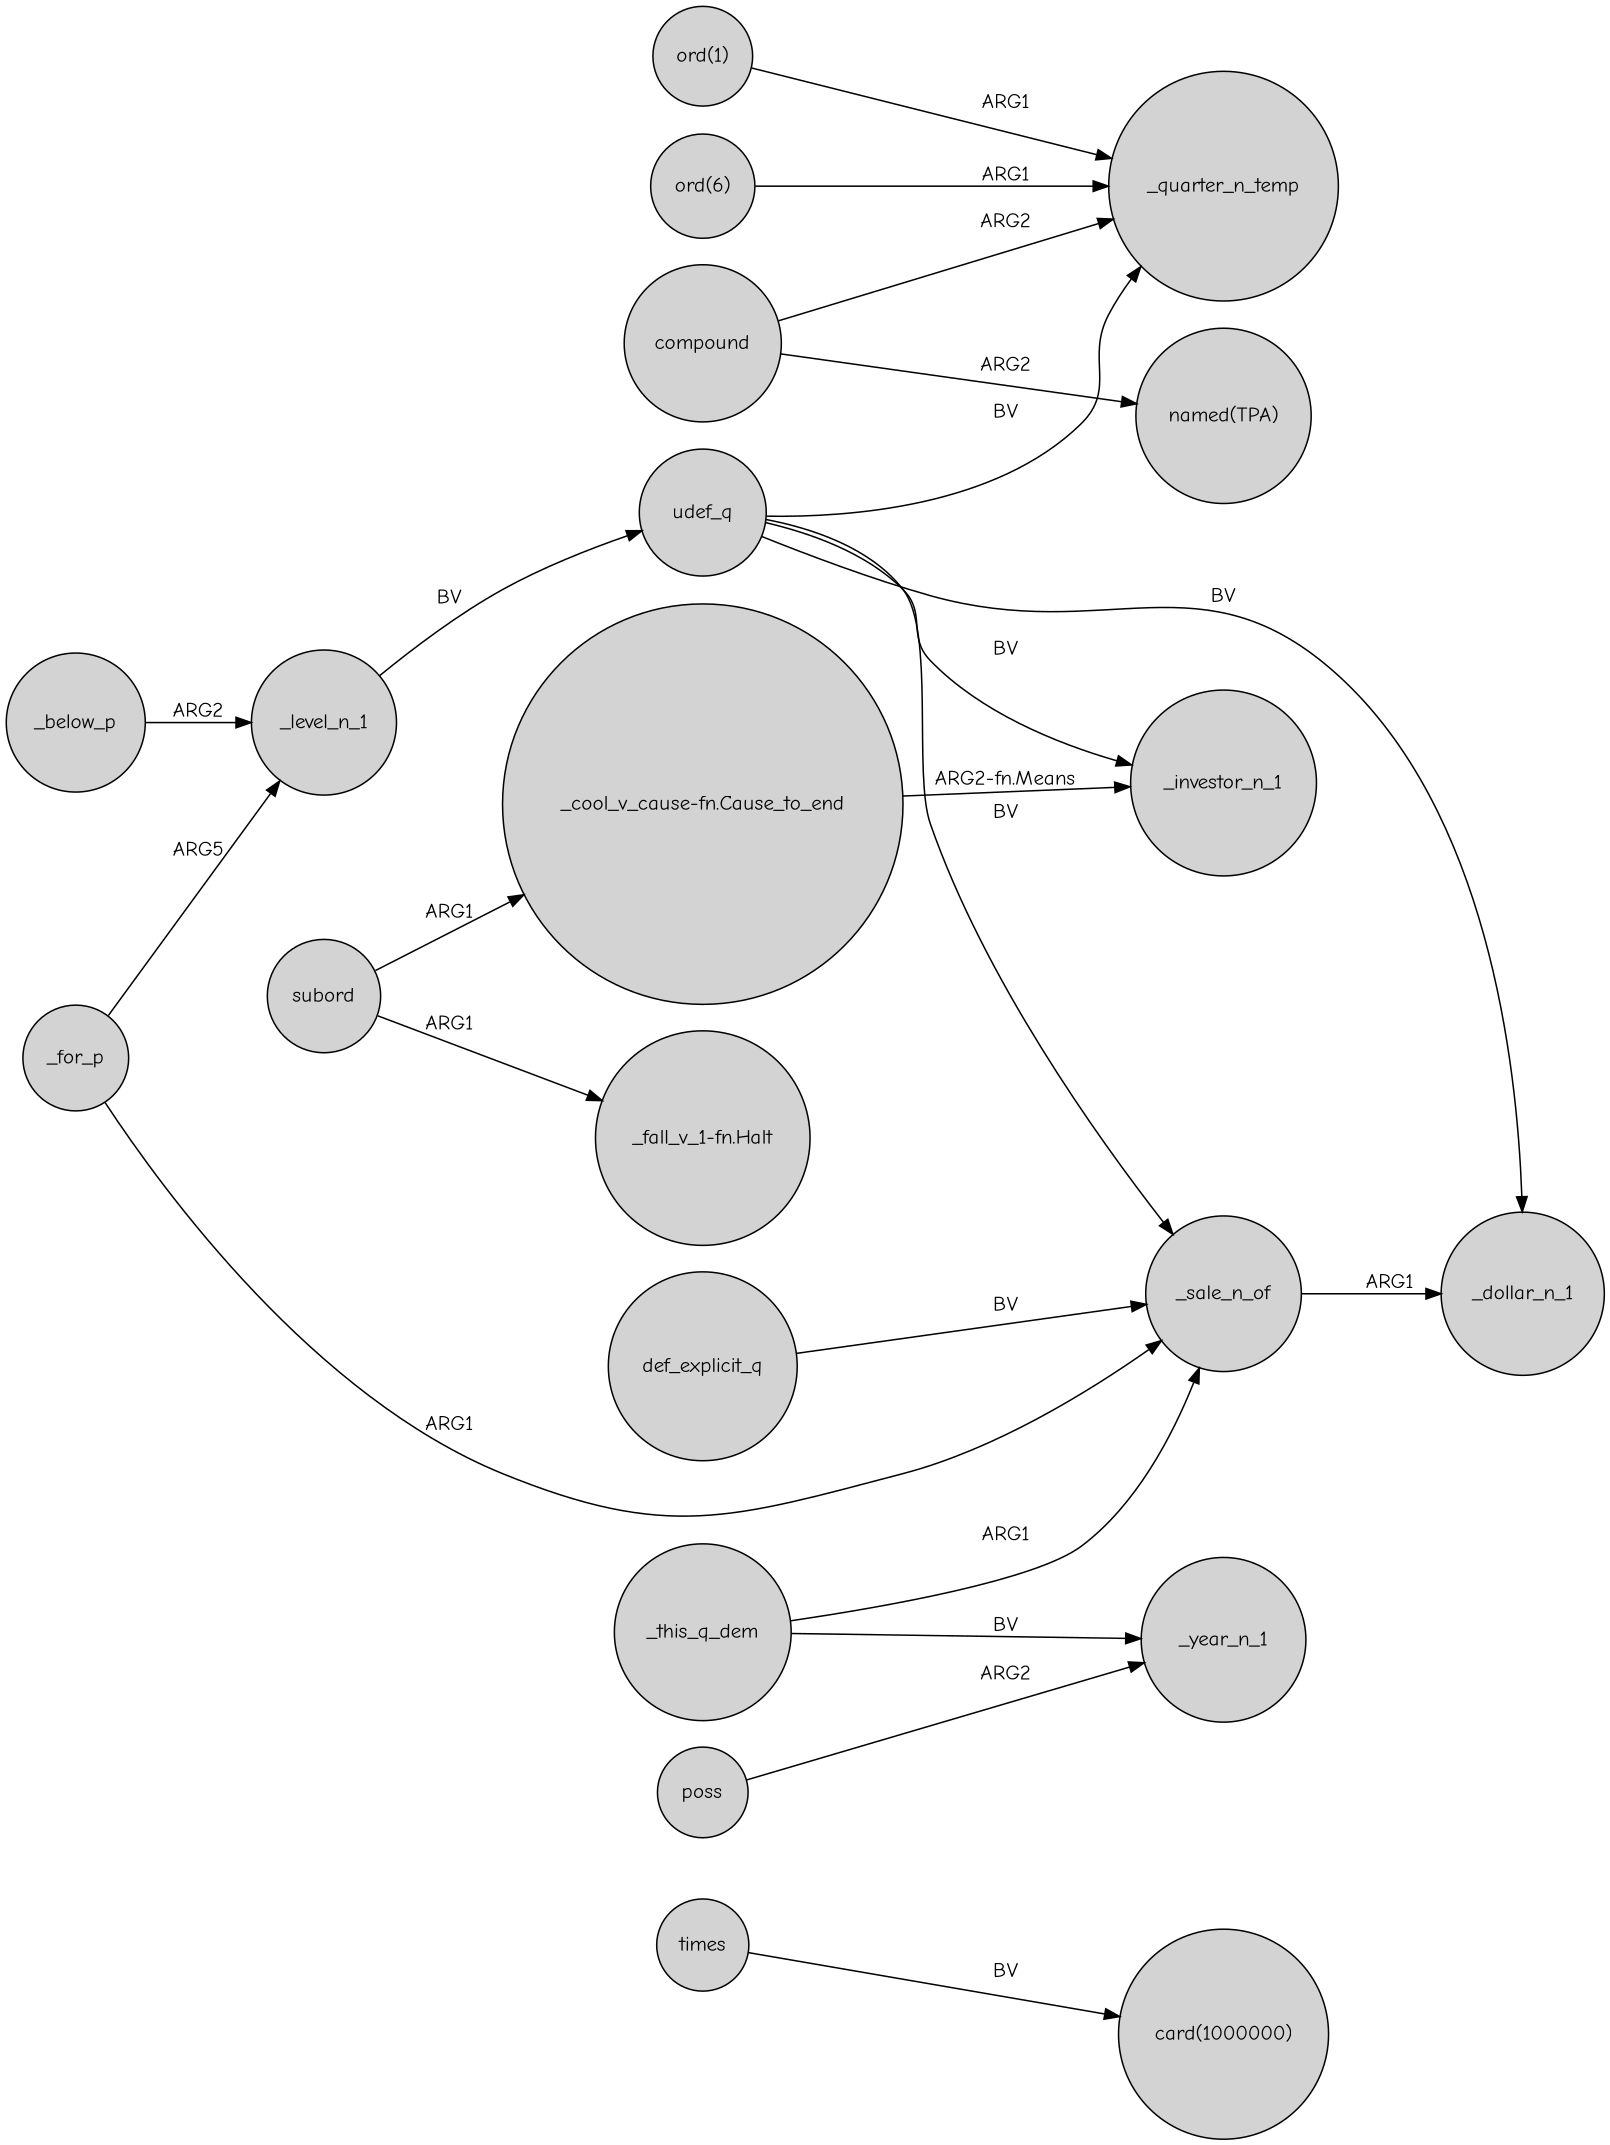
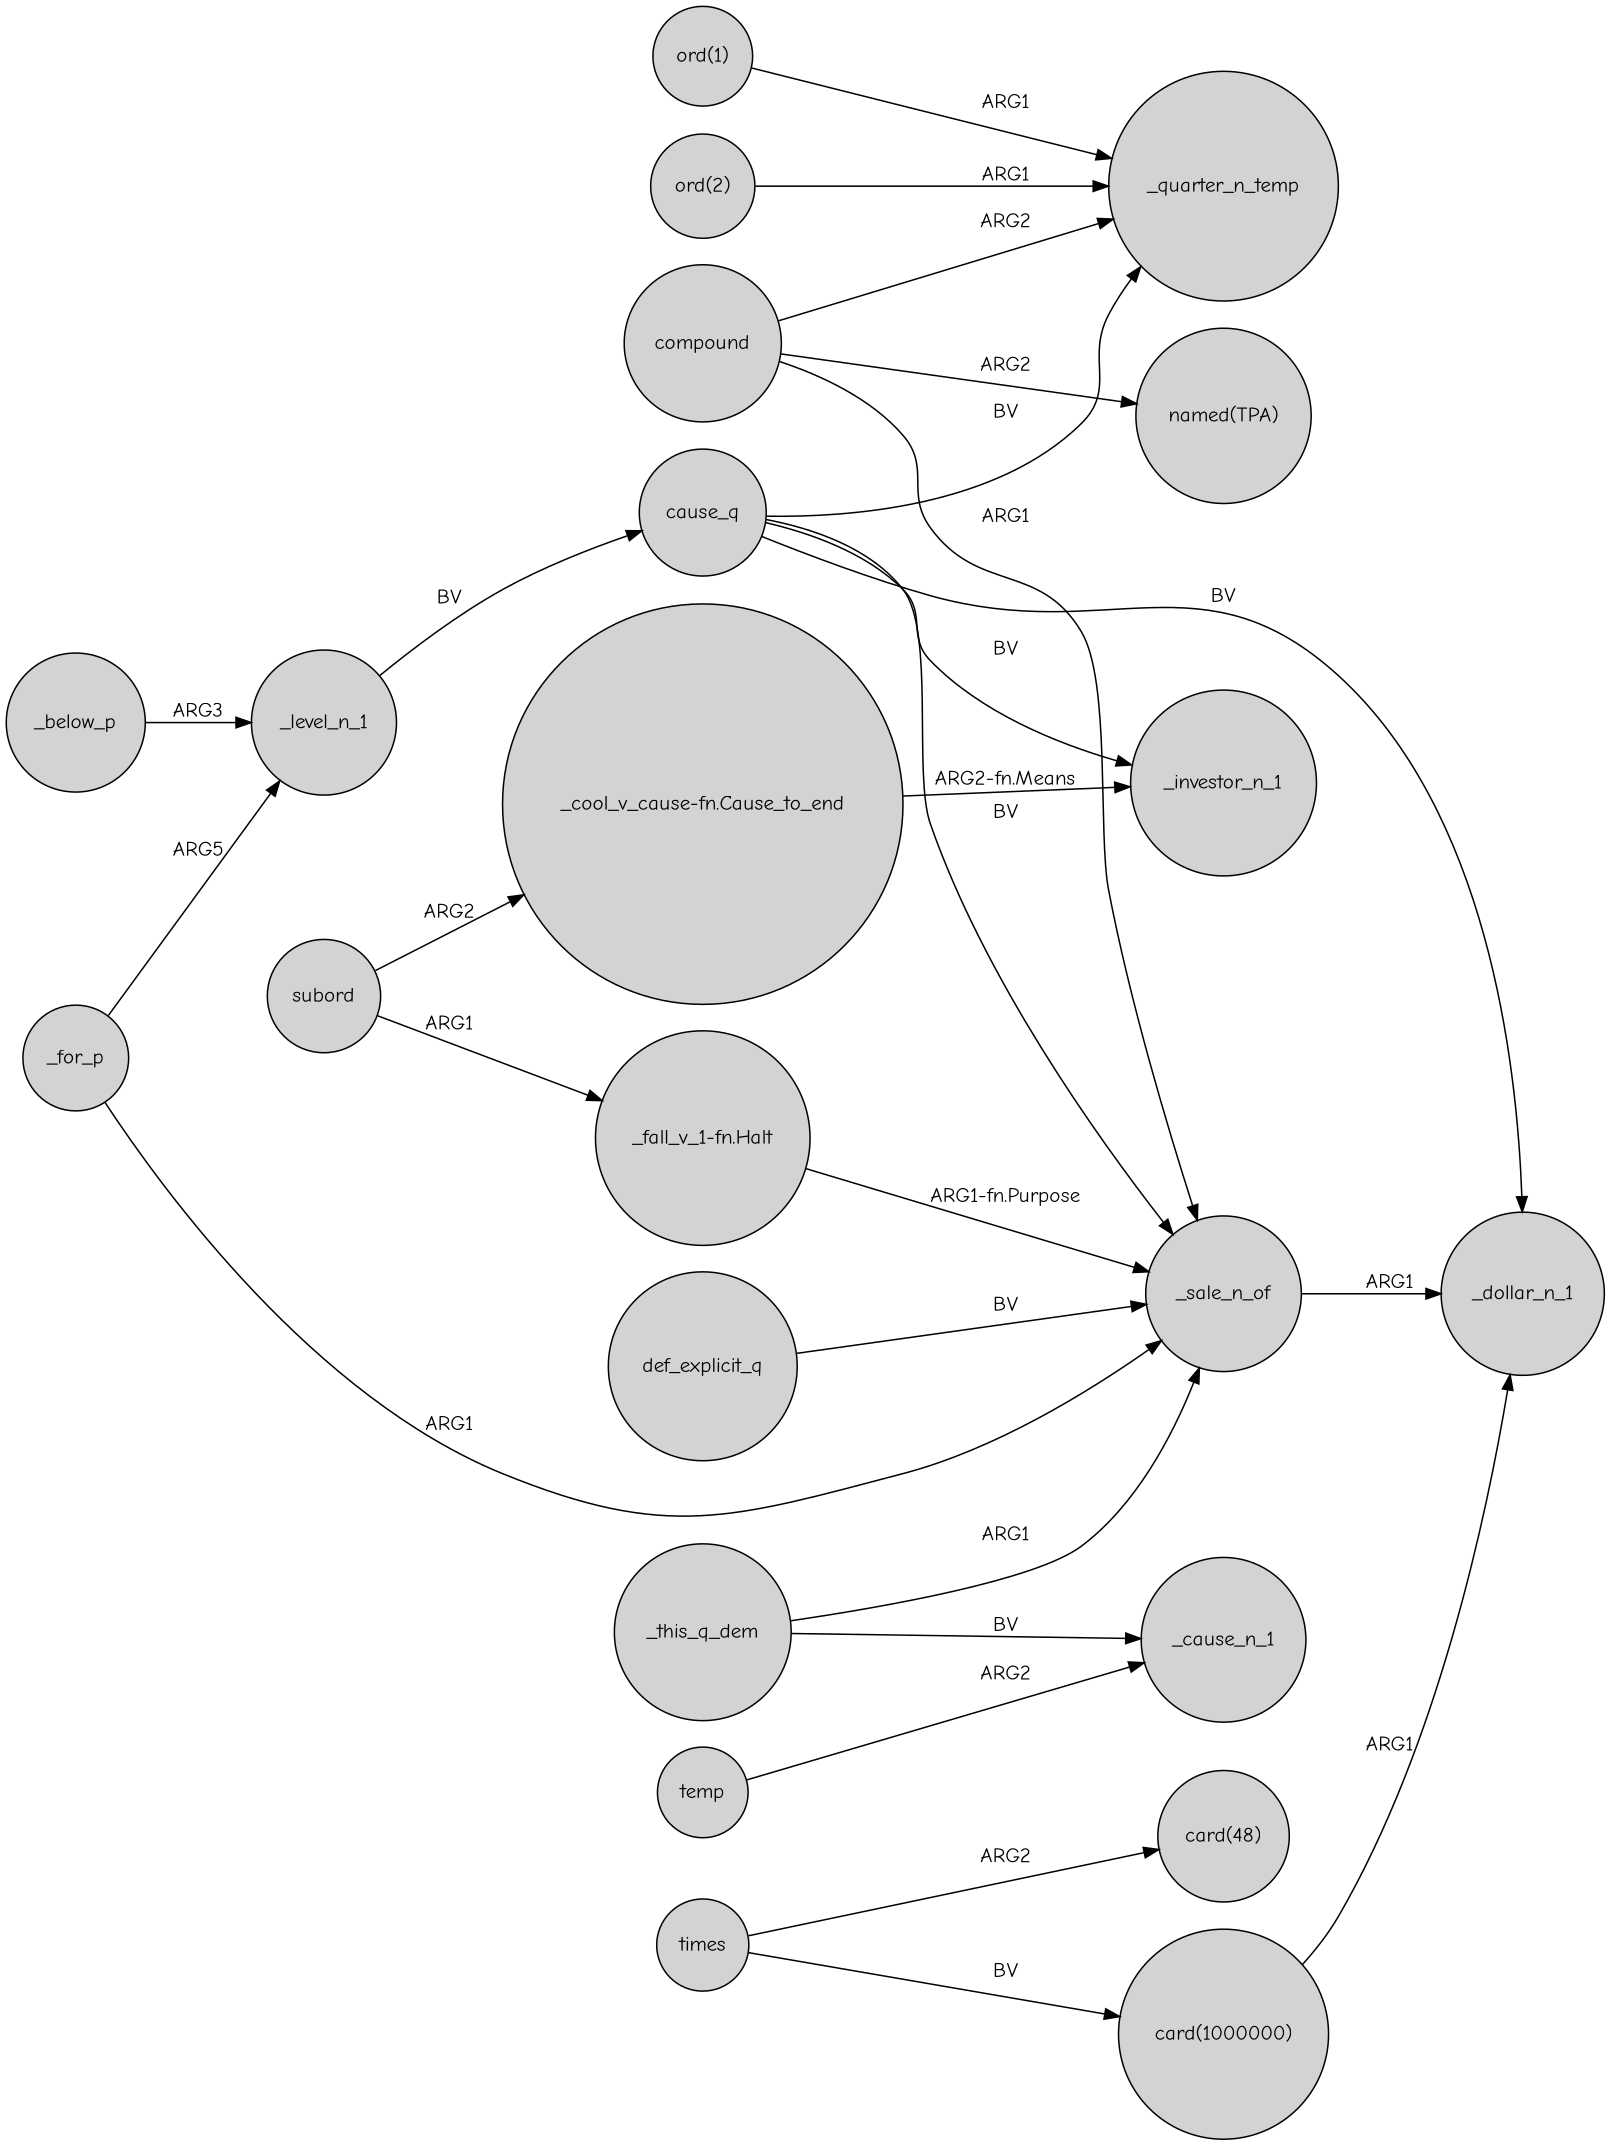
node "ord(6)": label "ord(6)" -> "ord(2)"
node "udef_q": label "udef_q" -> "cause_q"
edge "compound" -> "_sale_n_of": added, label "ARG1"
edge "_below_p" -> "_level_n_1": label "ARG2" -> "ARG3"
edge "subord" -> "_cool_v_cause-fn.Cause_to_end": label "ARG1" -> "ARG2"
edge "_fall_v_1-fn.Halt" -> "_sale_n_of": added, label "ARG1-fn.Purpose"
node "_year_n_1": label "_year_n_1" -> "_cause_n_1"
edge "card(1000000)" -> "_dollar_n_1": added, label "ARG1"
node "poss": label "poss" -> "temp"
node "card(48)": added
